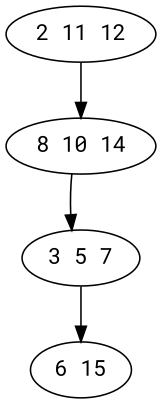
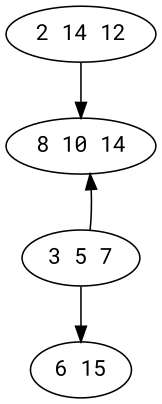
node "2 11 12": label "2 11 12" -> "2 14 12"
edge "8 10 14" -> "3 5 7": reversed
